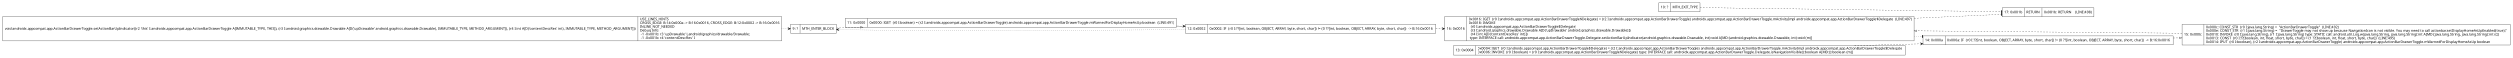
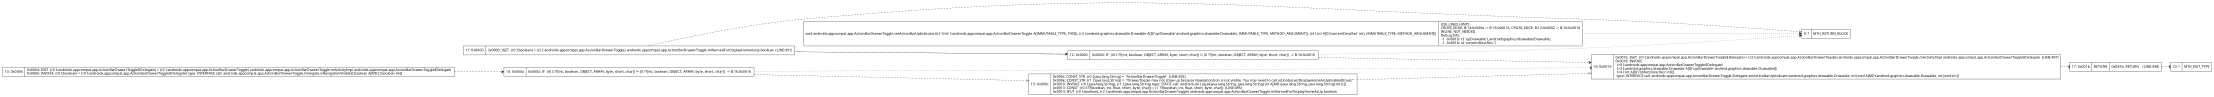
edge "10: ?" -> "17: 0x001b": reversed
edge "9: ?" -> "11: 0x0000": reversed
node "9: ?": text "MTH_ENTER_BLOCK" -> "MTH_RETURN_BLOCK"
edge "16: 0x0016" -> "14: 0x000a": reversed
